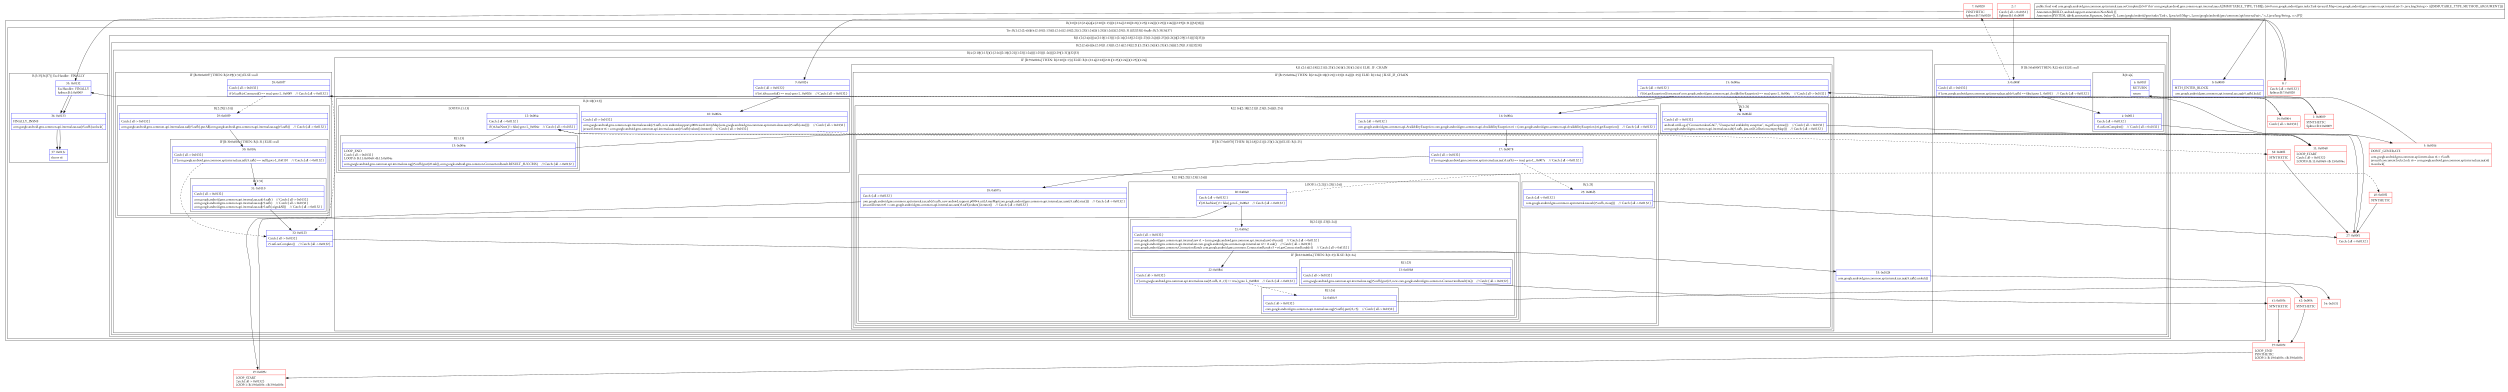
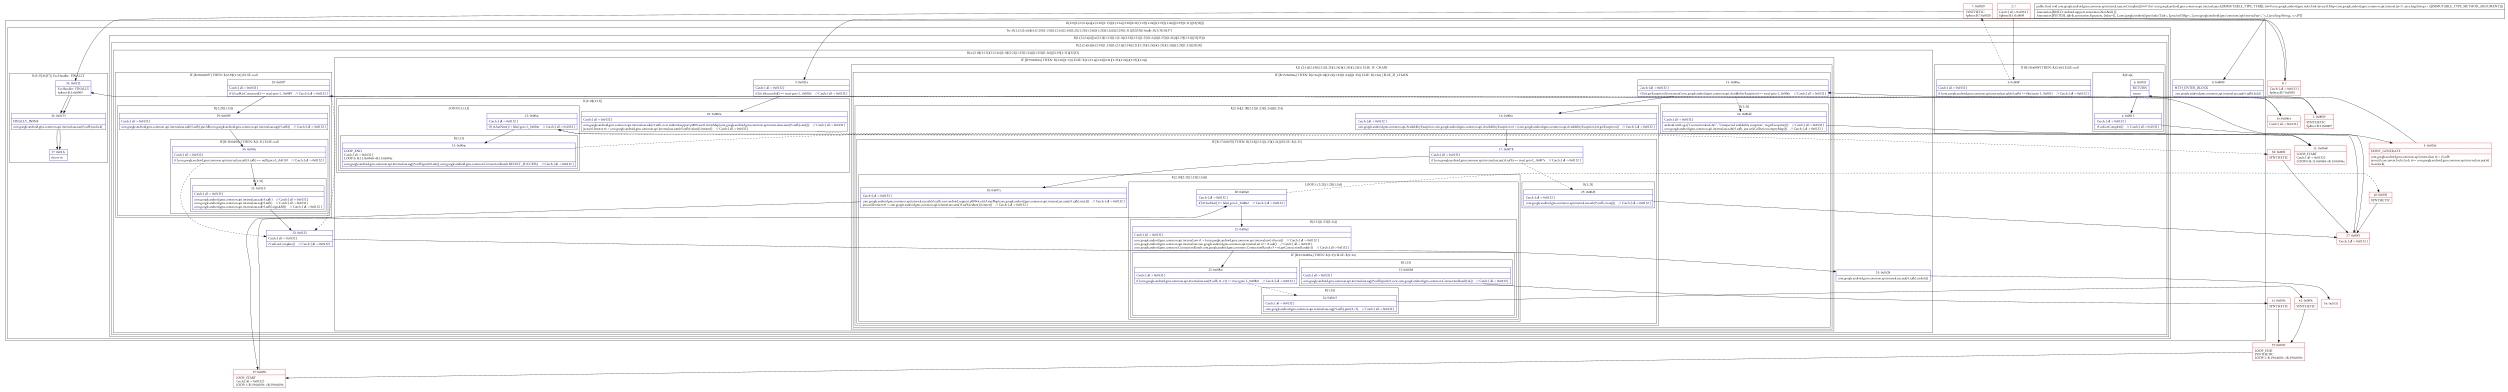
edge "28: 0x00f7" -> "29: 0x00f9": style dashed -> solid
edge "3: 0x000f" -> "4: 0x0011": now "6: 0x001f" -> "4: 0x0011"
edge "13: 0x004e" -> "11: 0x0048": style solid -> dashed
